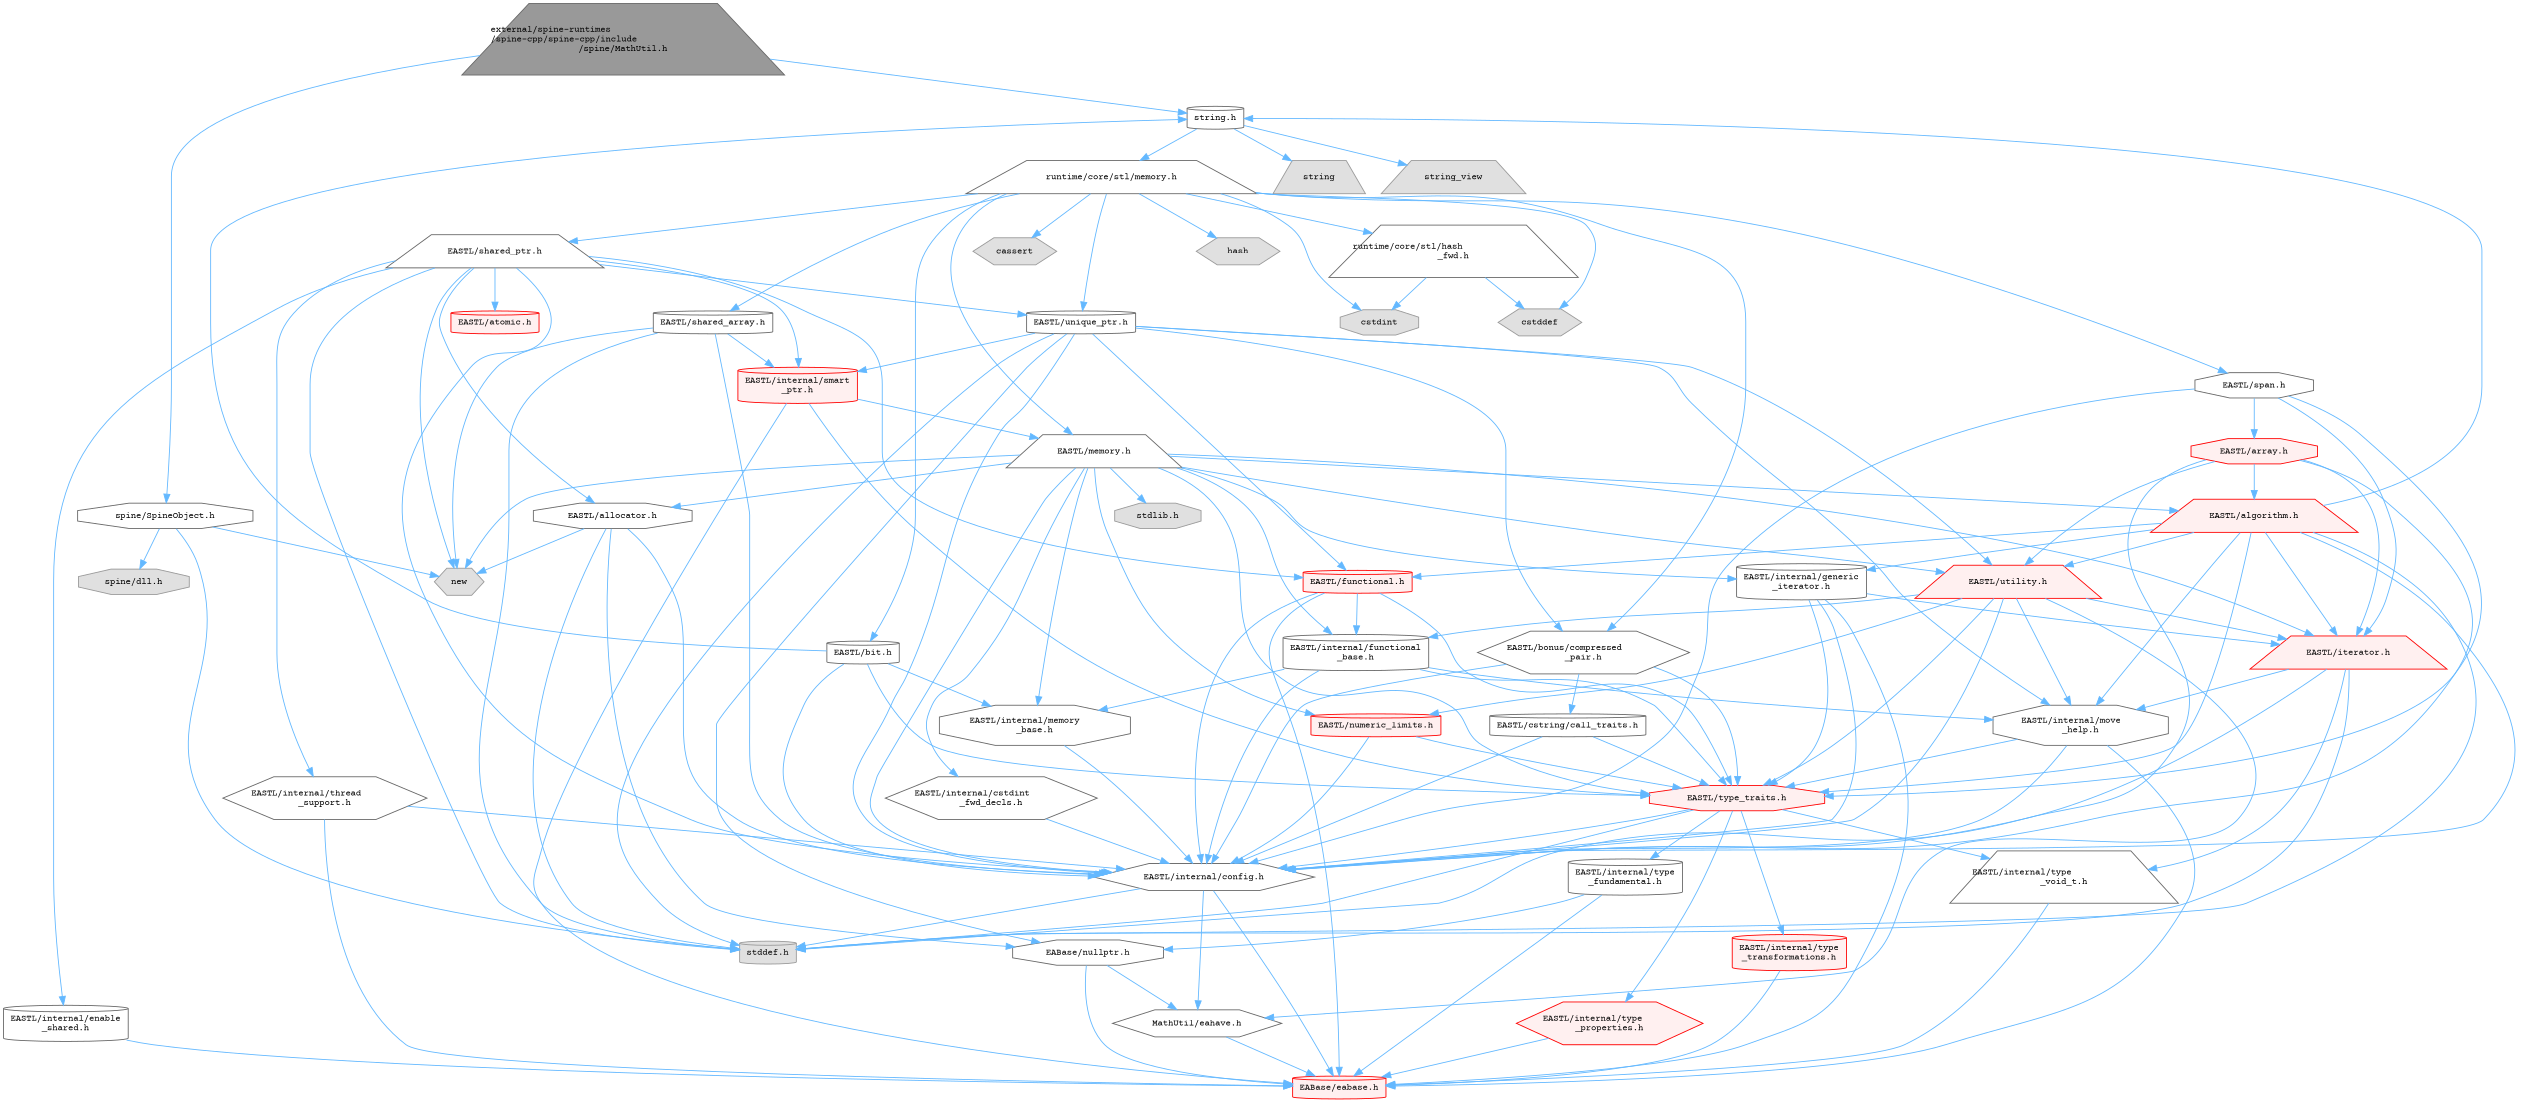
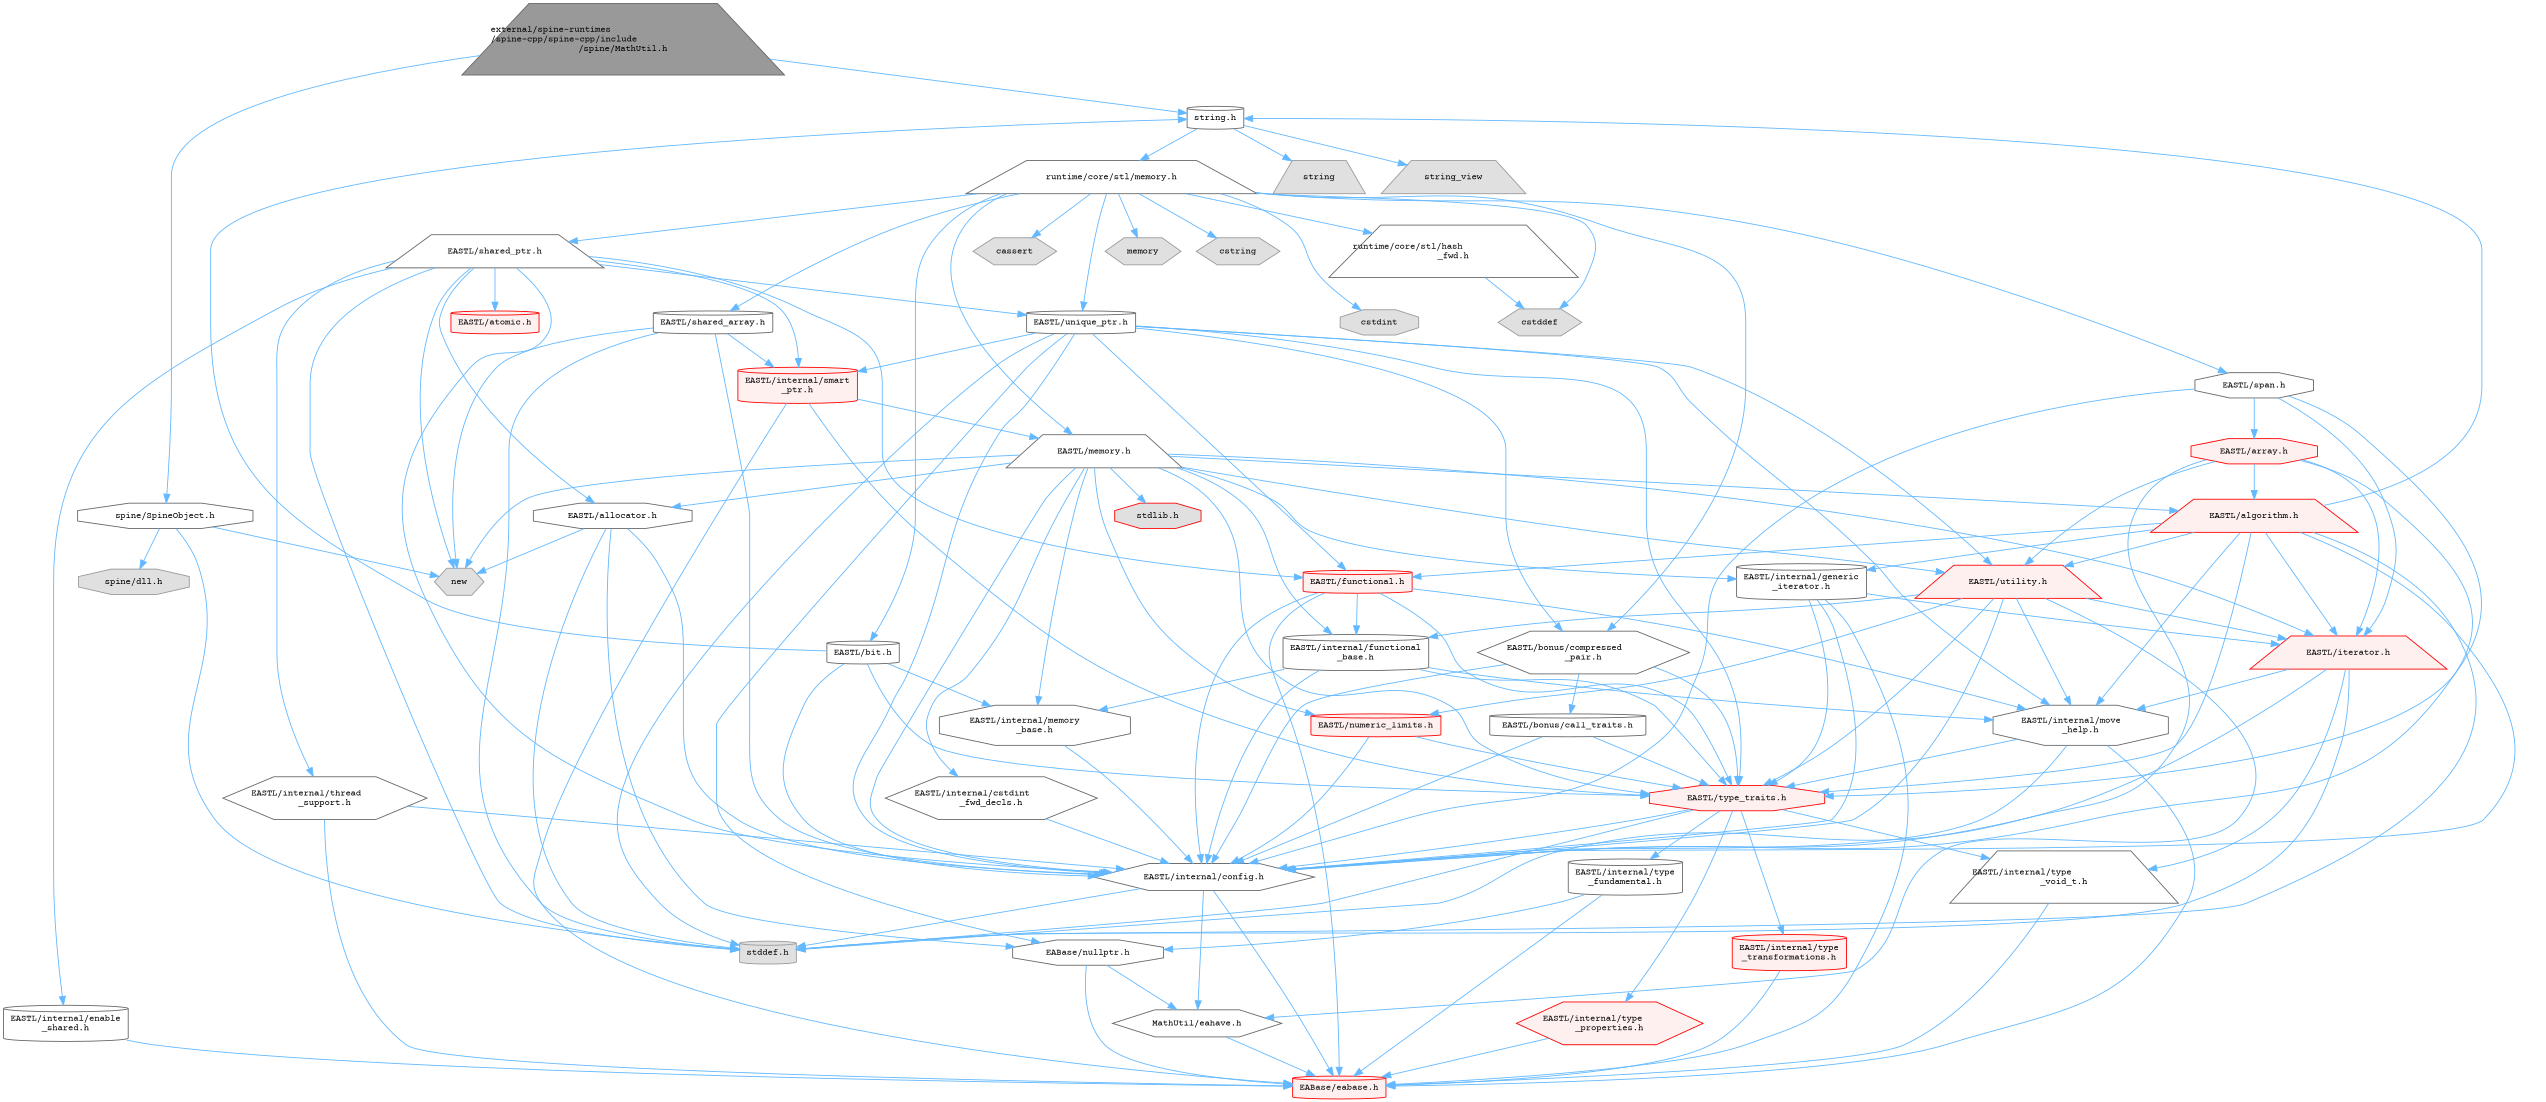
node "memory": added
node "hash": label "hash" -> "cstring"
edge "runtime/core/stl/hash _fwd.h" -> "cstdint": removed
edge "EASTL/unique_ptr.h" -> "EASTL/type_traits.h": added
node "stdlib.h": color grey60 -> red
edge "EASTL/functional.h" -> "EASTL/internal/move _help.h": added
node "EASTL/cstring/call_traits.h": label "EASTL/cstring/call_traits.h" -> "EASTL/bonus/call_traits.h"
